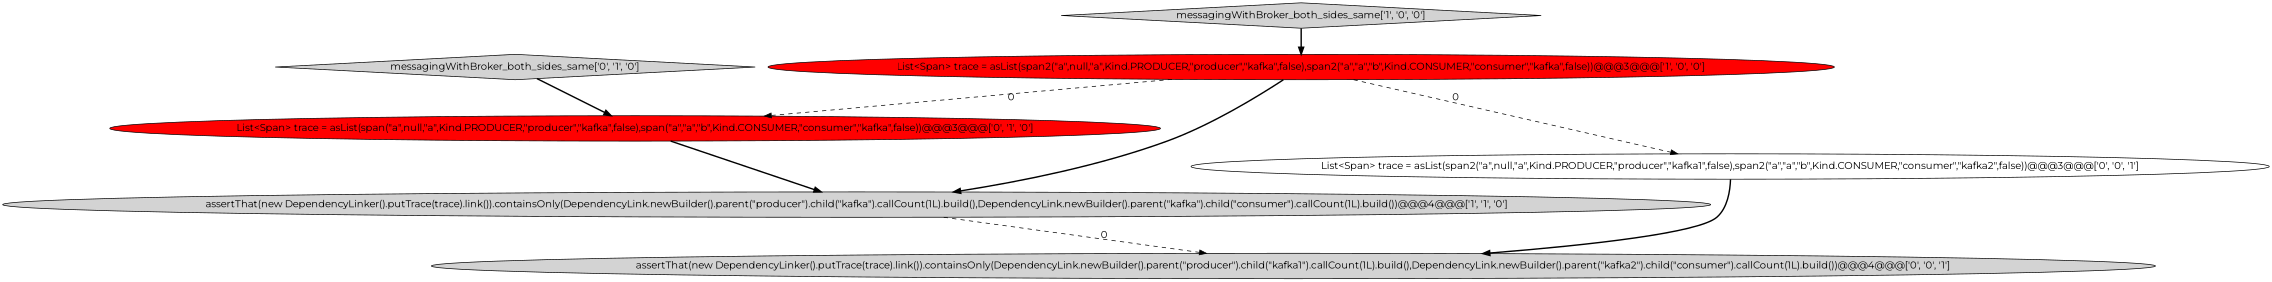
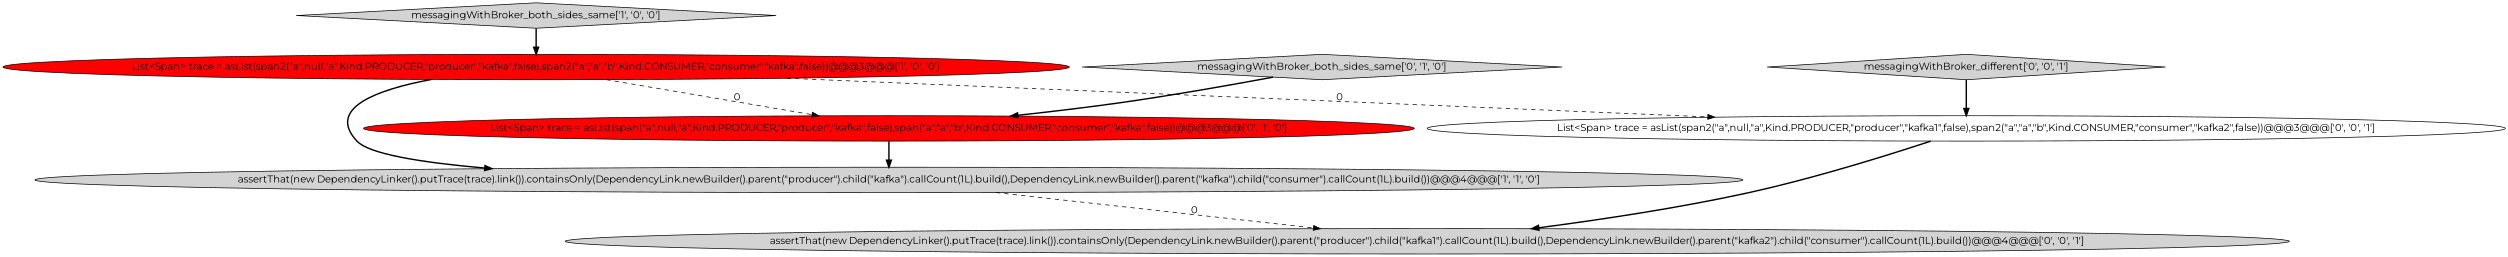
node "messagingWithBroker_different['0', '0', '1']": added
